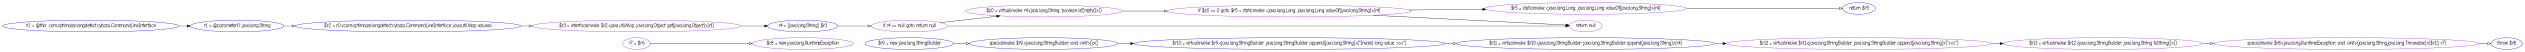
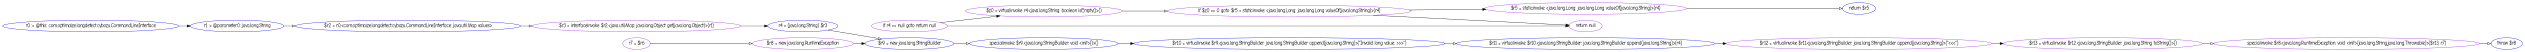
edge "r4 = (java.lang.String) $r3" -> "if r4 == null goto return null": now "r4 = (java.lang.String) $r3" -> "$r9 = new java.lang.StringBuilder"
edge "$r8 = new java.lang.RuntimeException" -> "$r9 = new java.lang.StringBuilder": added
